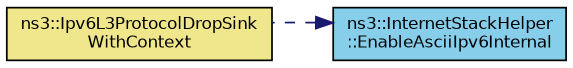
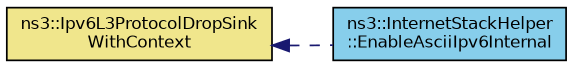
edge "ns3::Ipv6L3ProtocolDropSink WithContext" -> "ns3::InternetStackHelper ::EnableAsciiIpv6Internal": reversed
